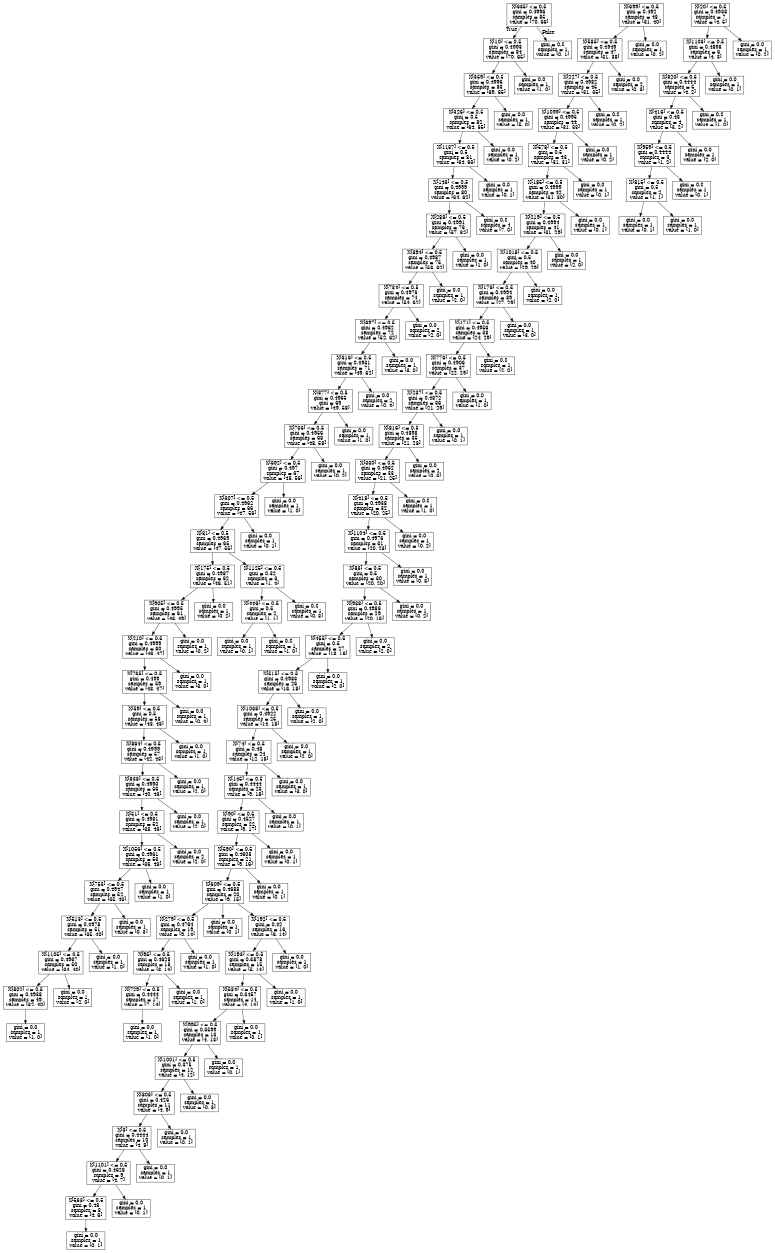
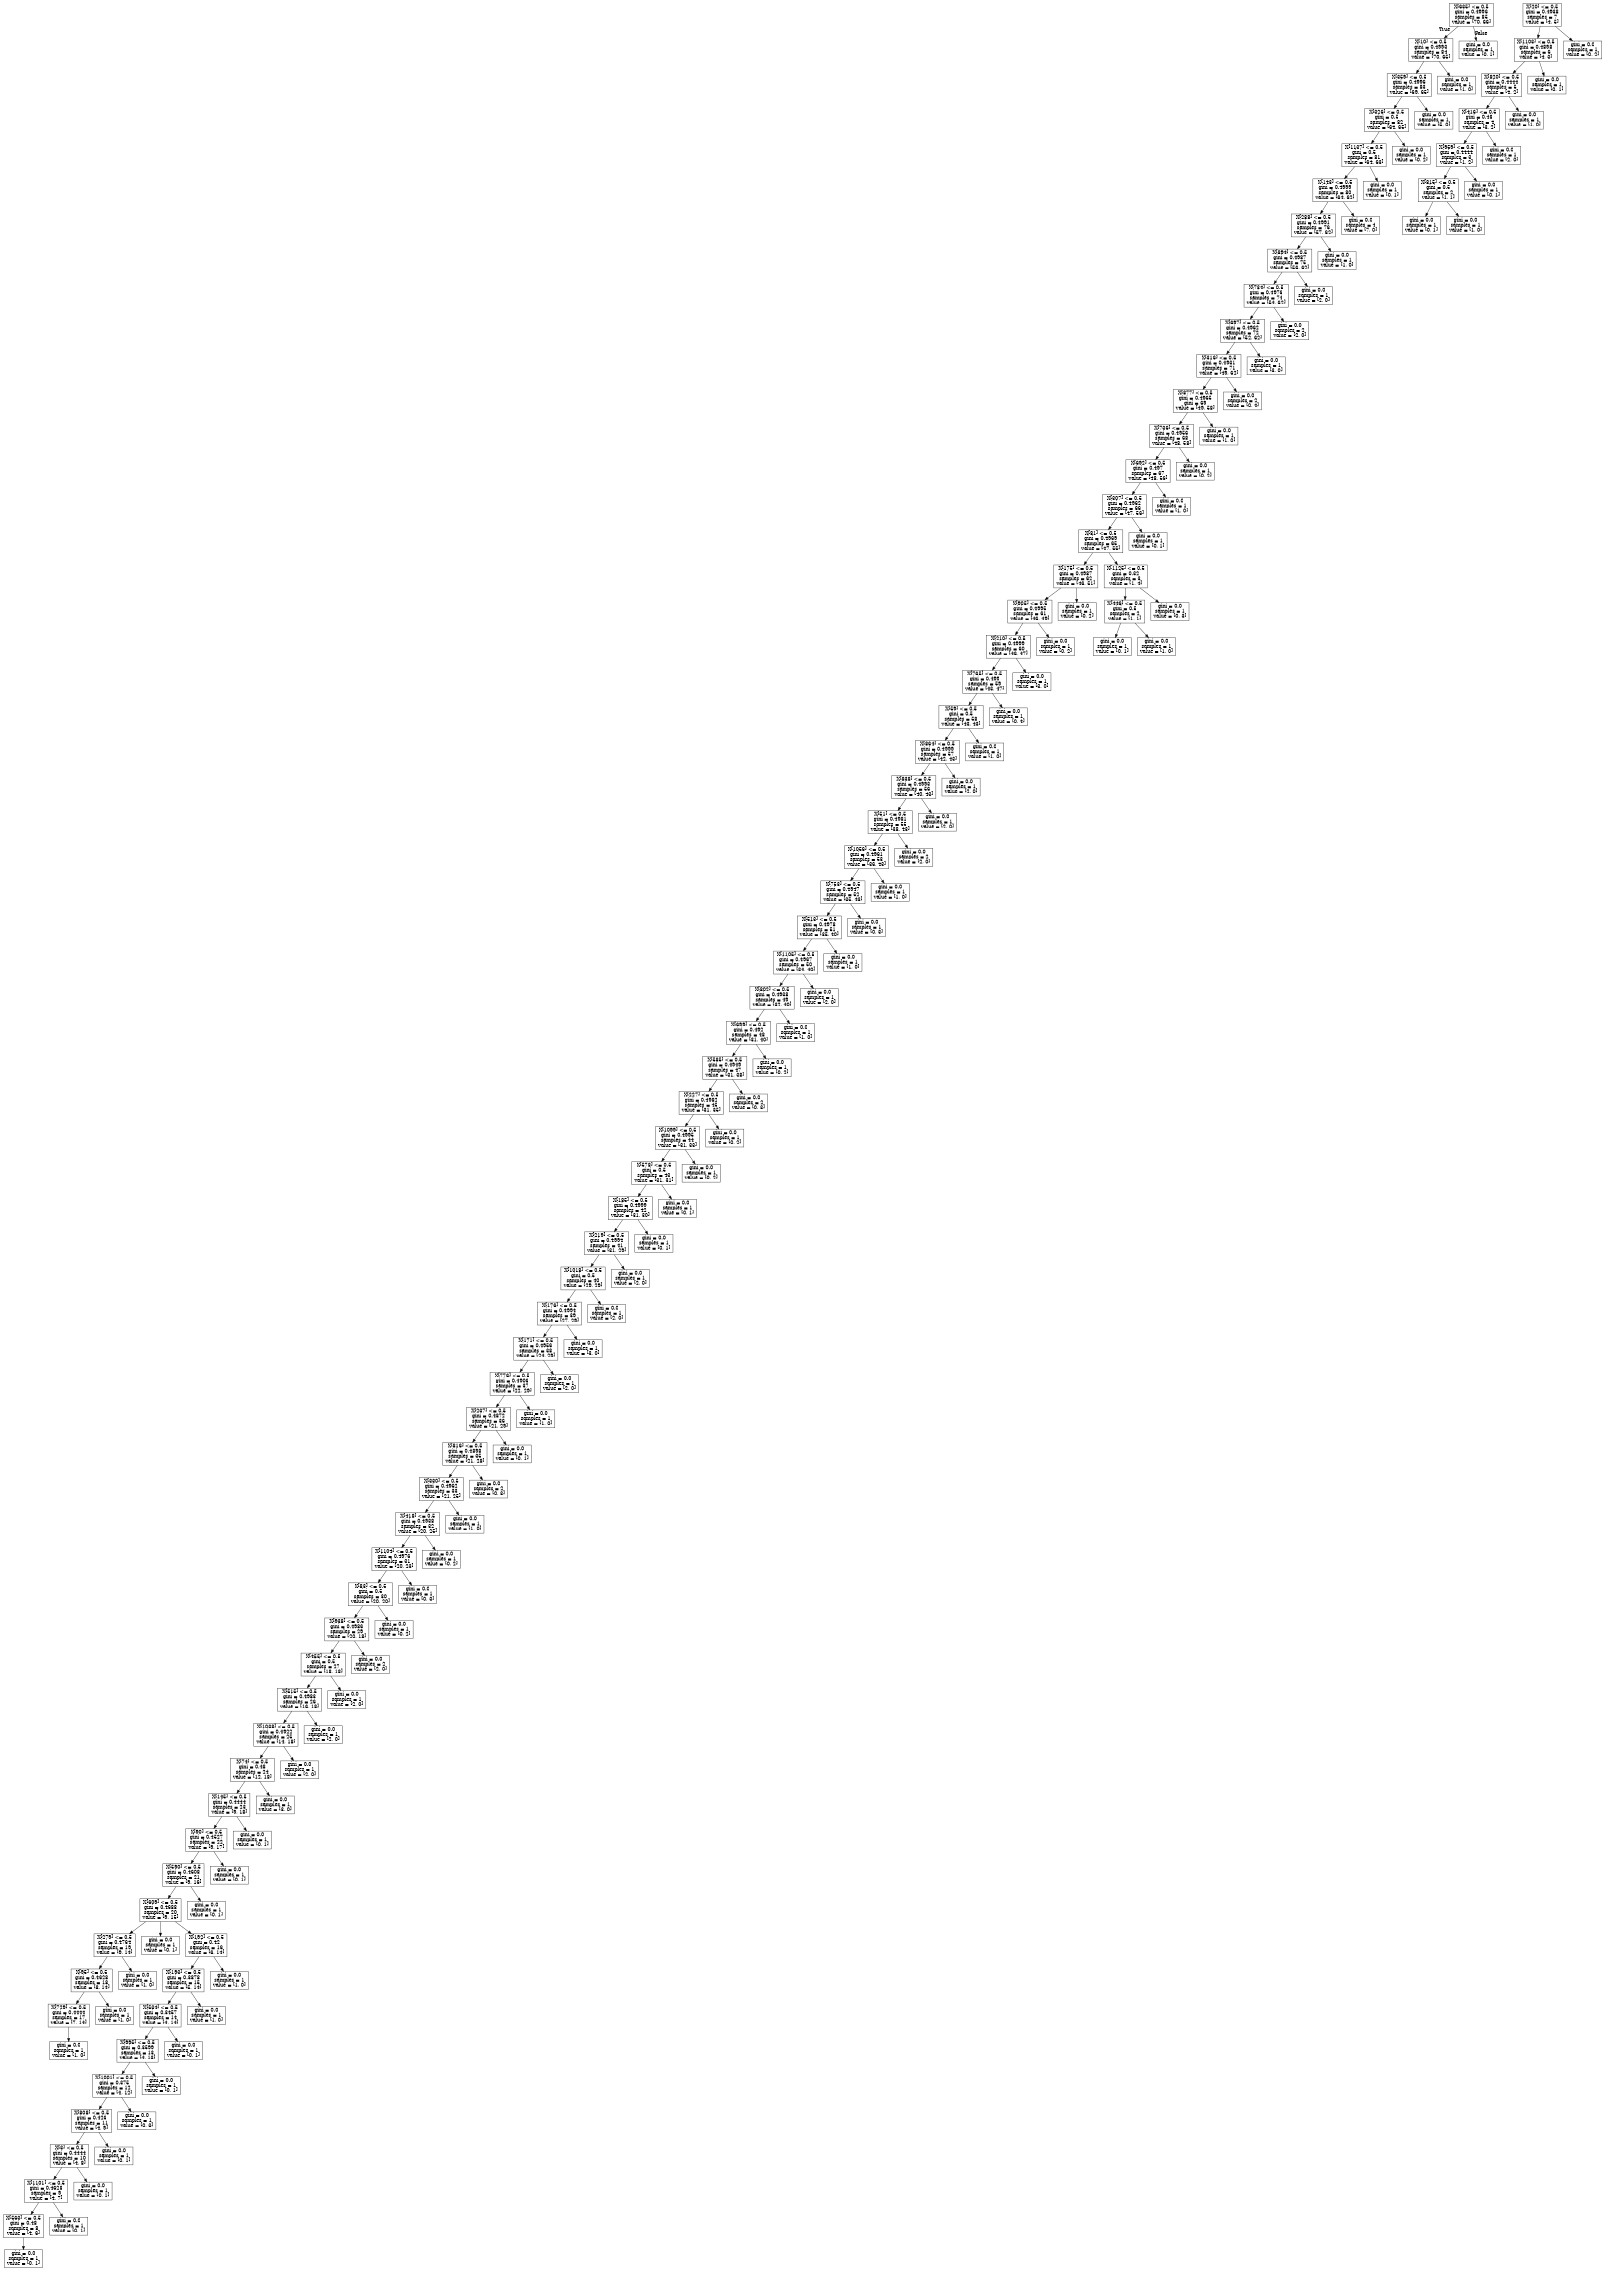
node "X[51] <= 0.5 gini = 0.4981 samples = 52 value = [38, 43]": label "X[51] <= 0.5 gini = 0.4981 samples = 52 value = [38, 43]" -> "X[51] <= 0.5 gini = 0.4981 samples = 55 value = [38, 43]"
edge "X[802] <= 0.5 gini = 0.4938 samples = 49 value = [32, 40]" -> "X[699] <= 0.5 gini = 0.492 samples = 48 value = [31, 40]": added
